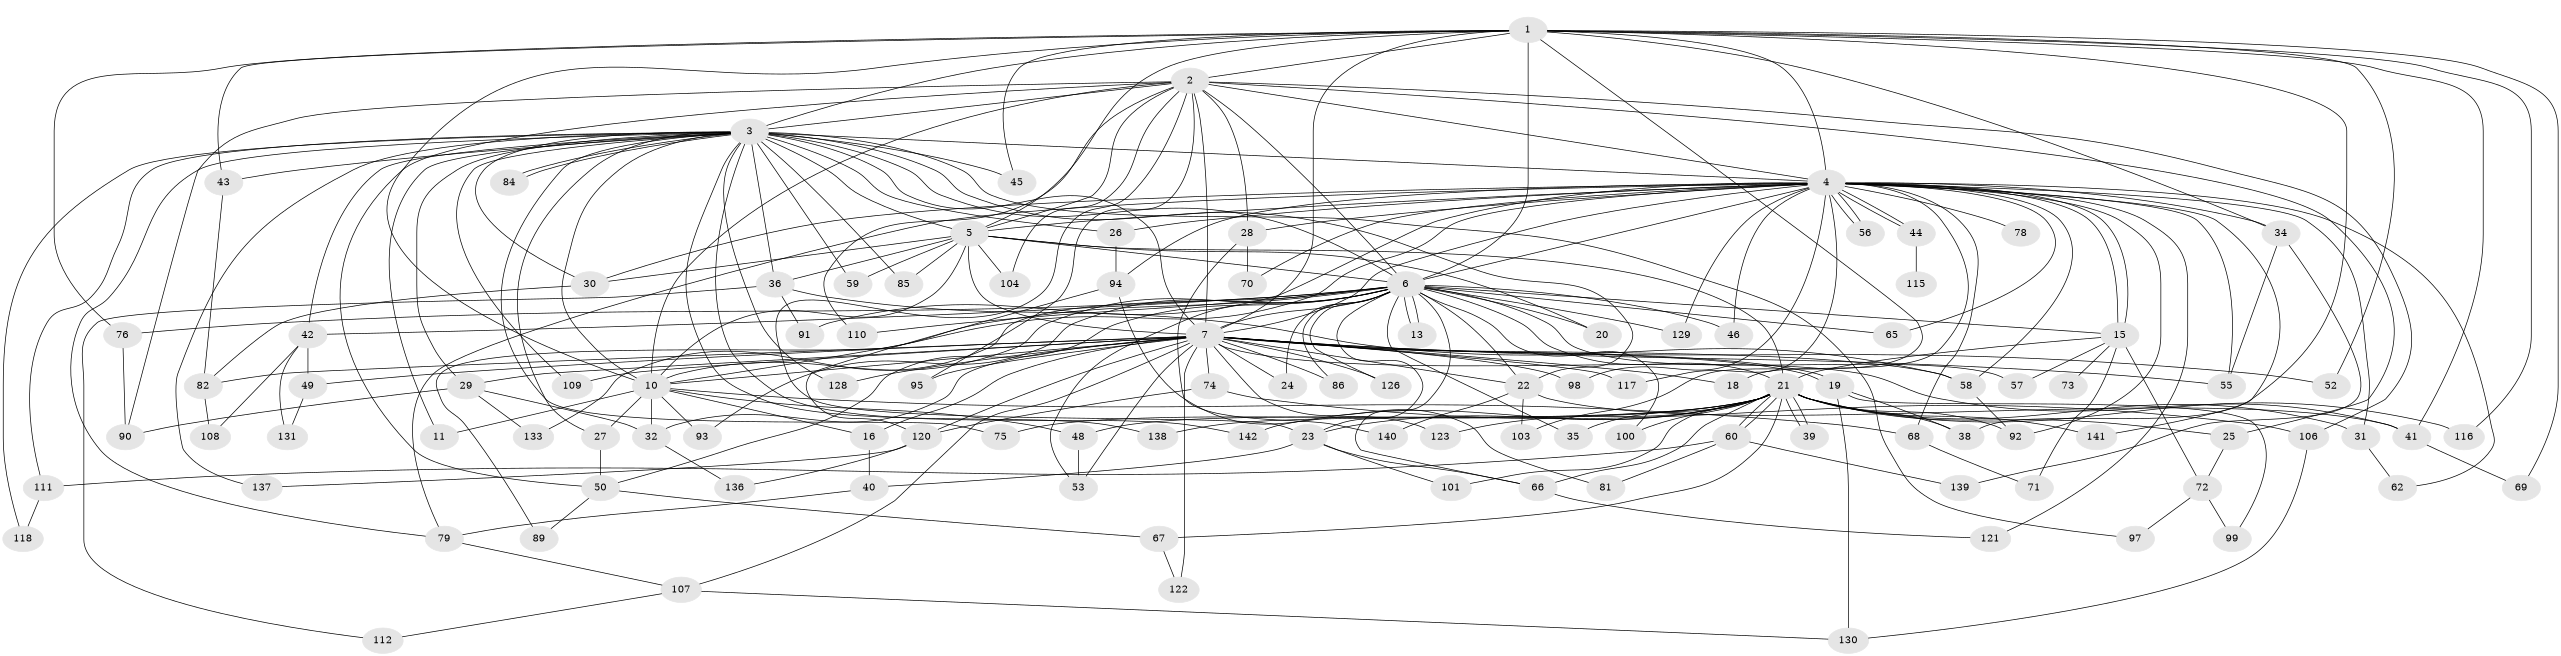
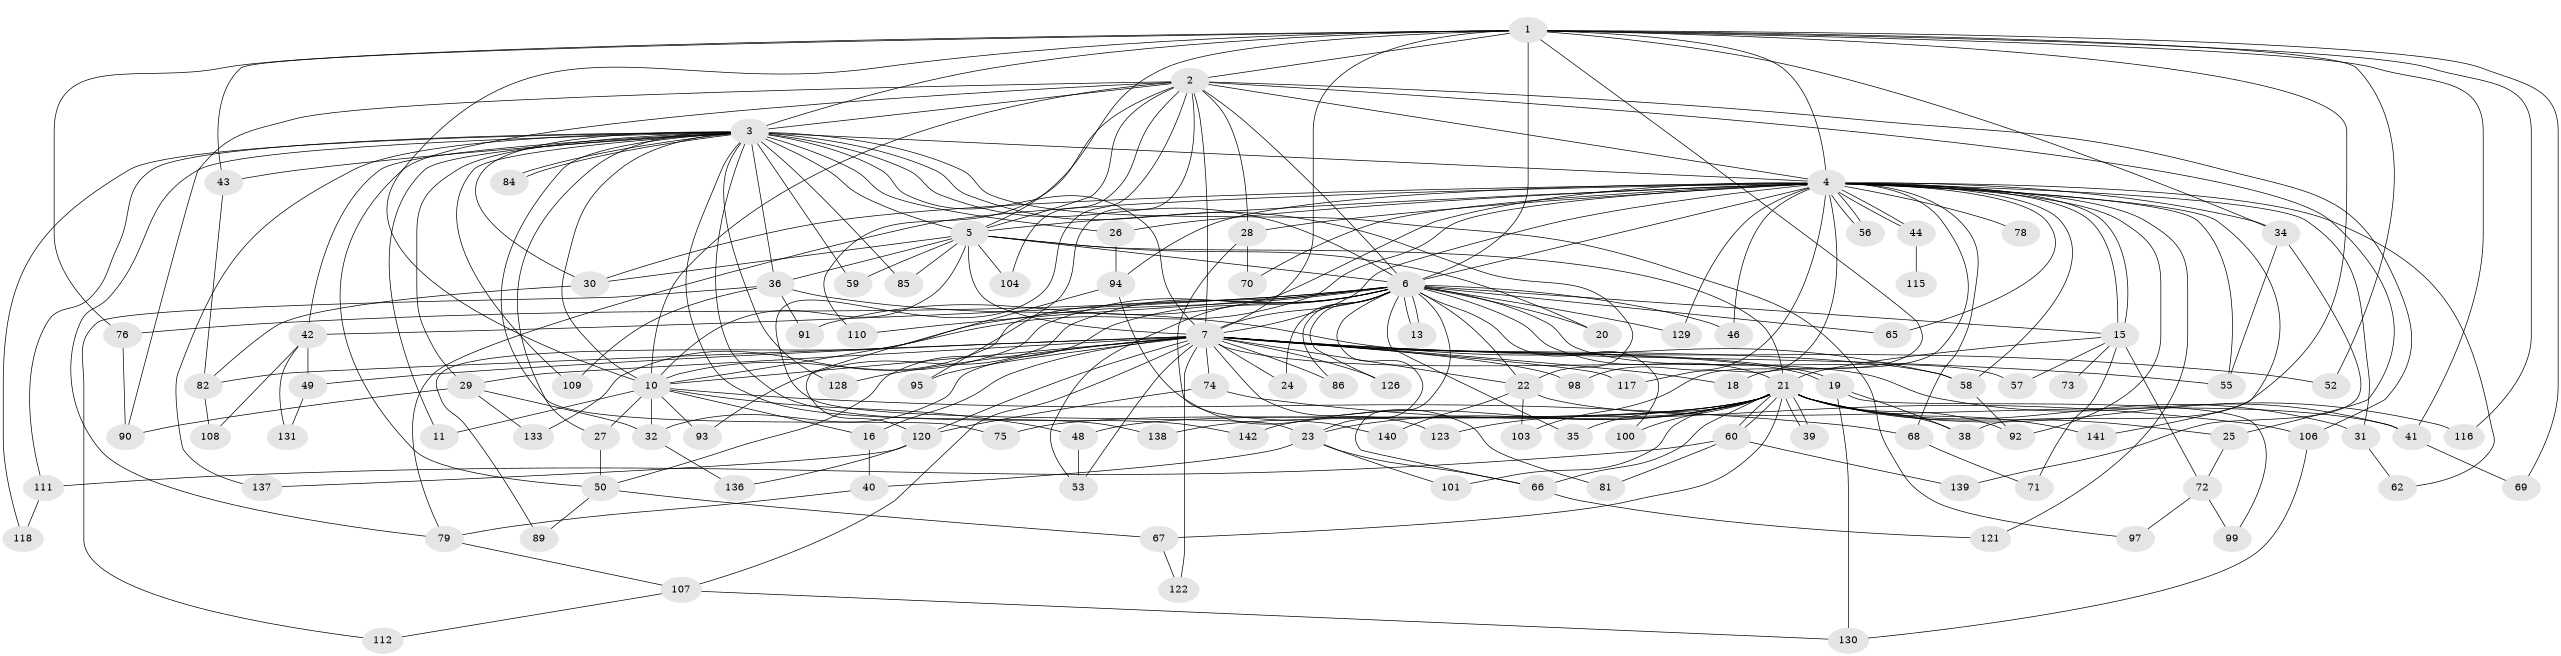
node "45": removed
edge "7" -- "109": now "36" -- "109"
